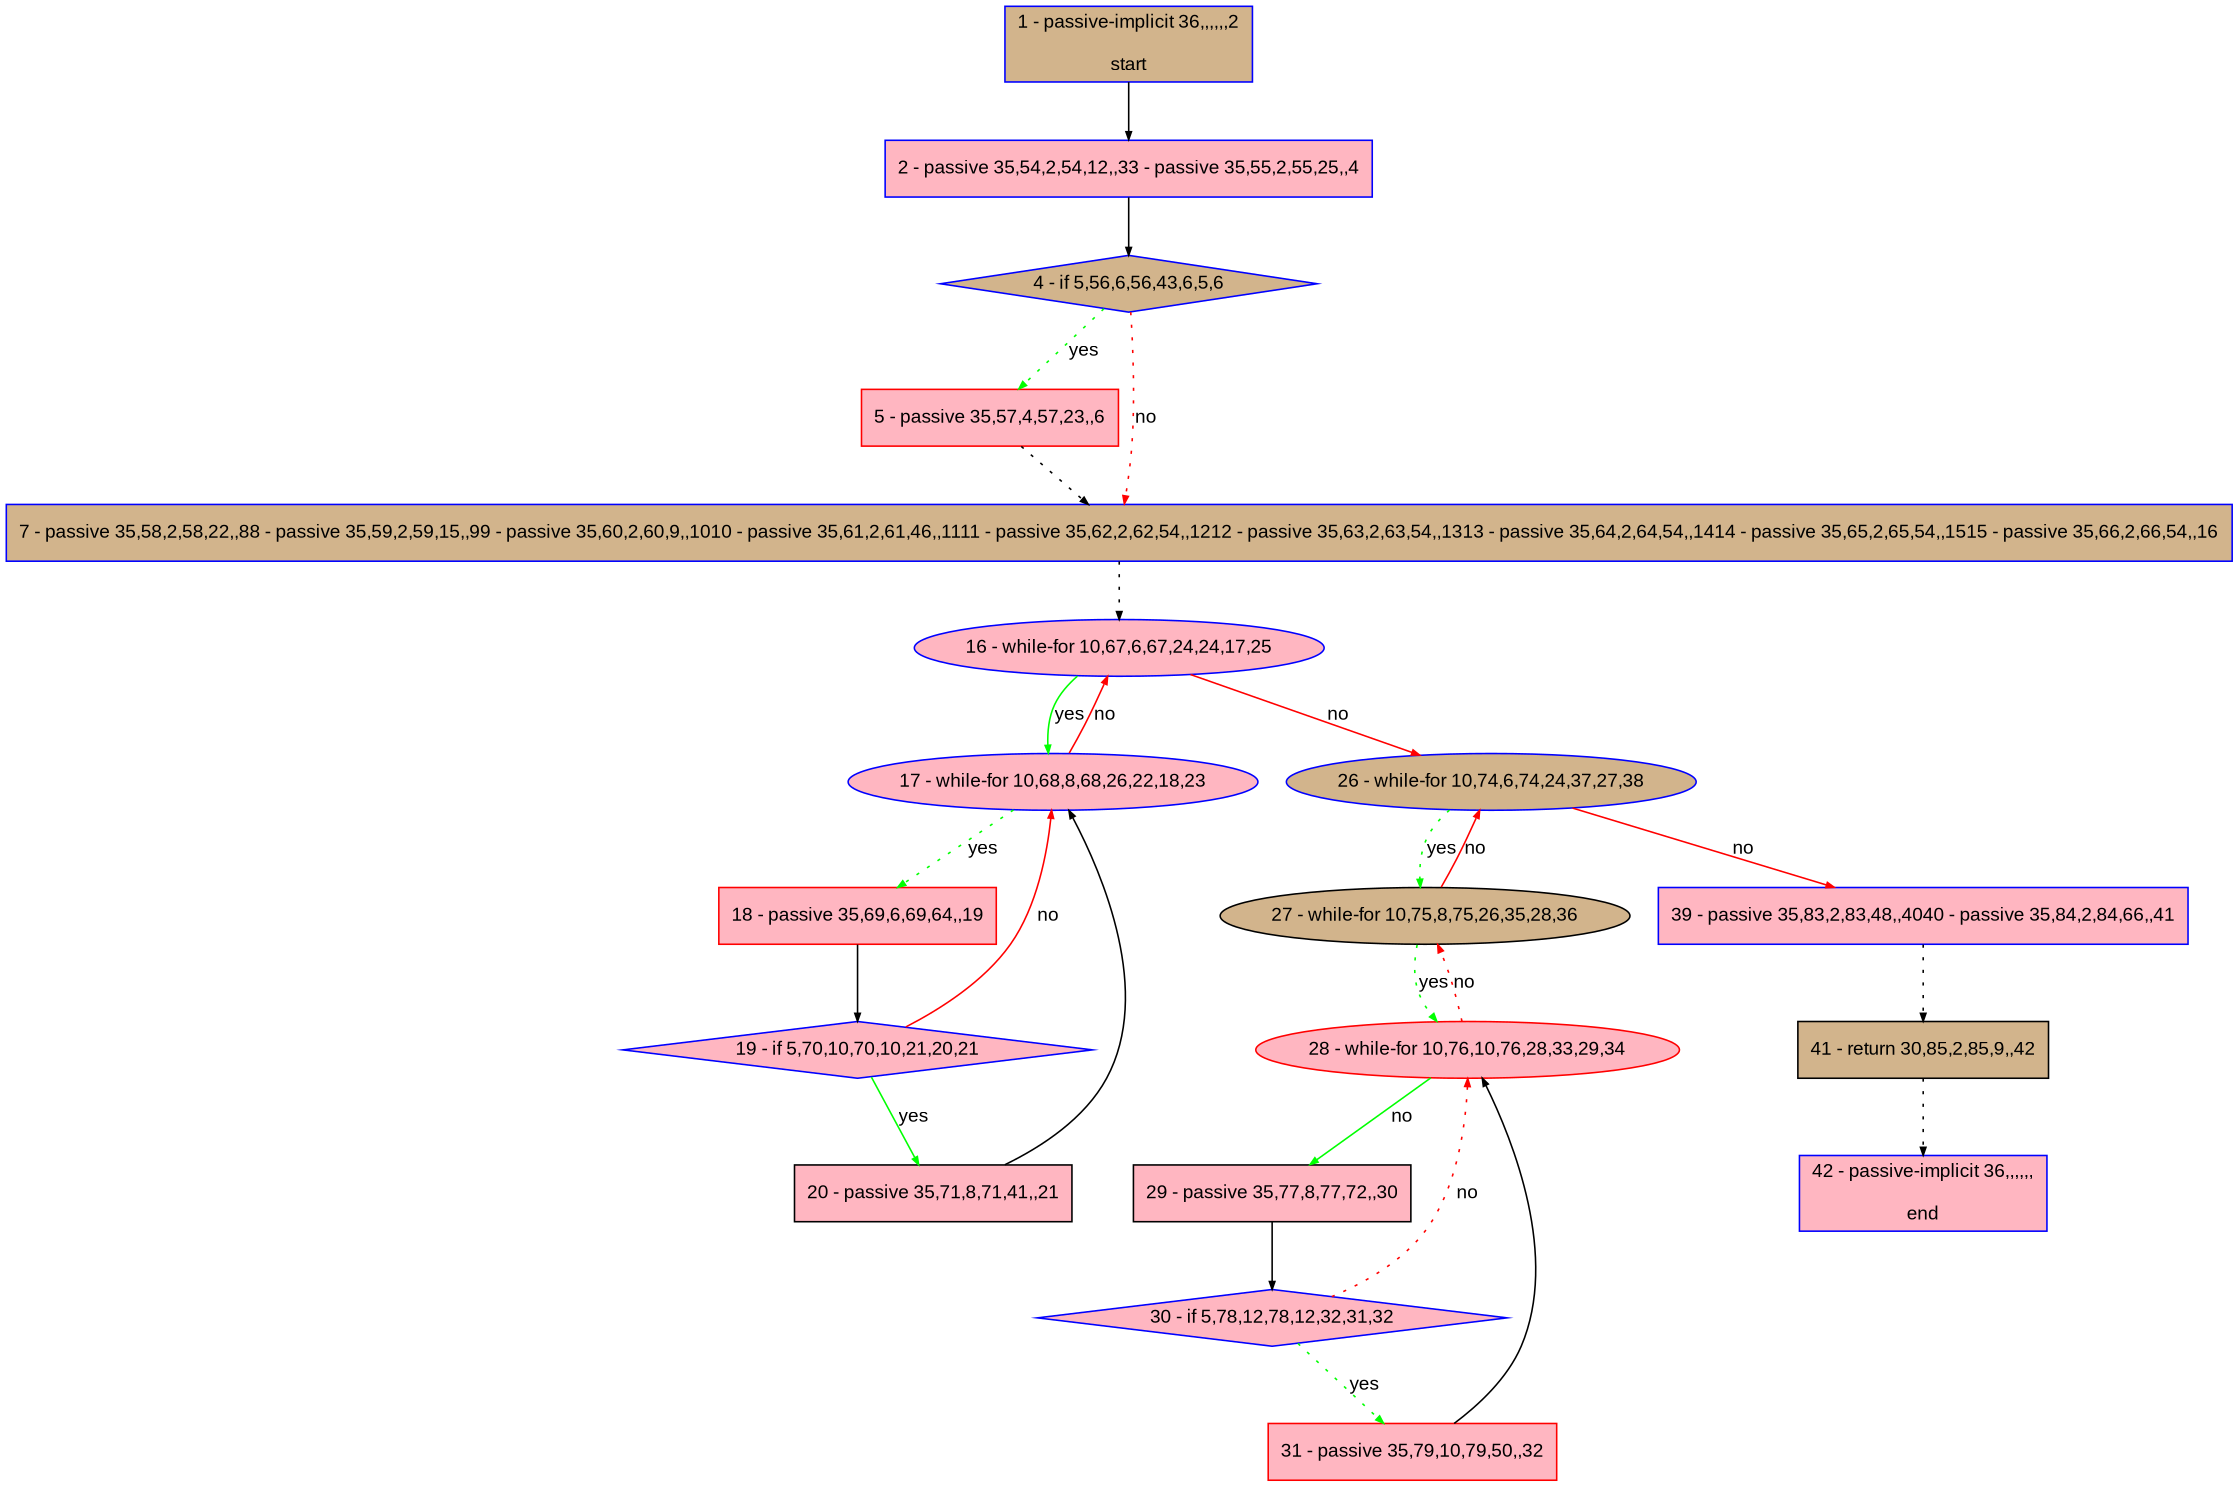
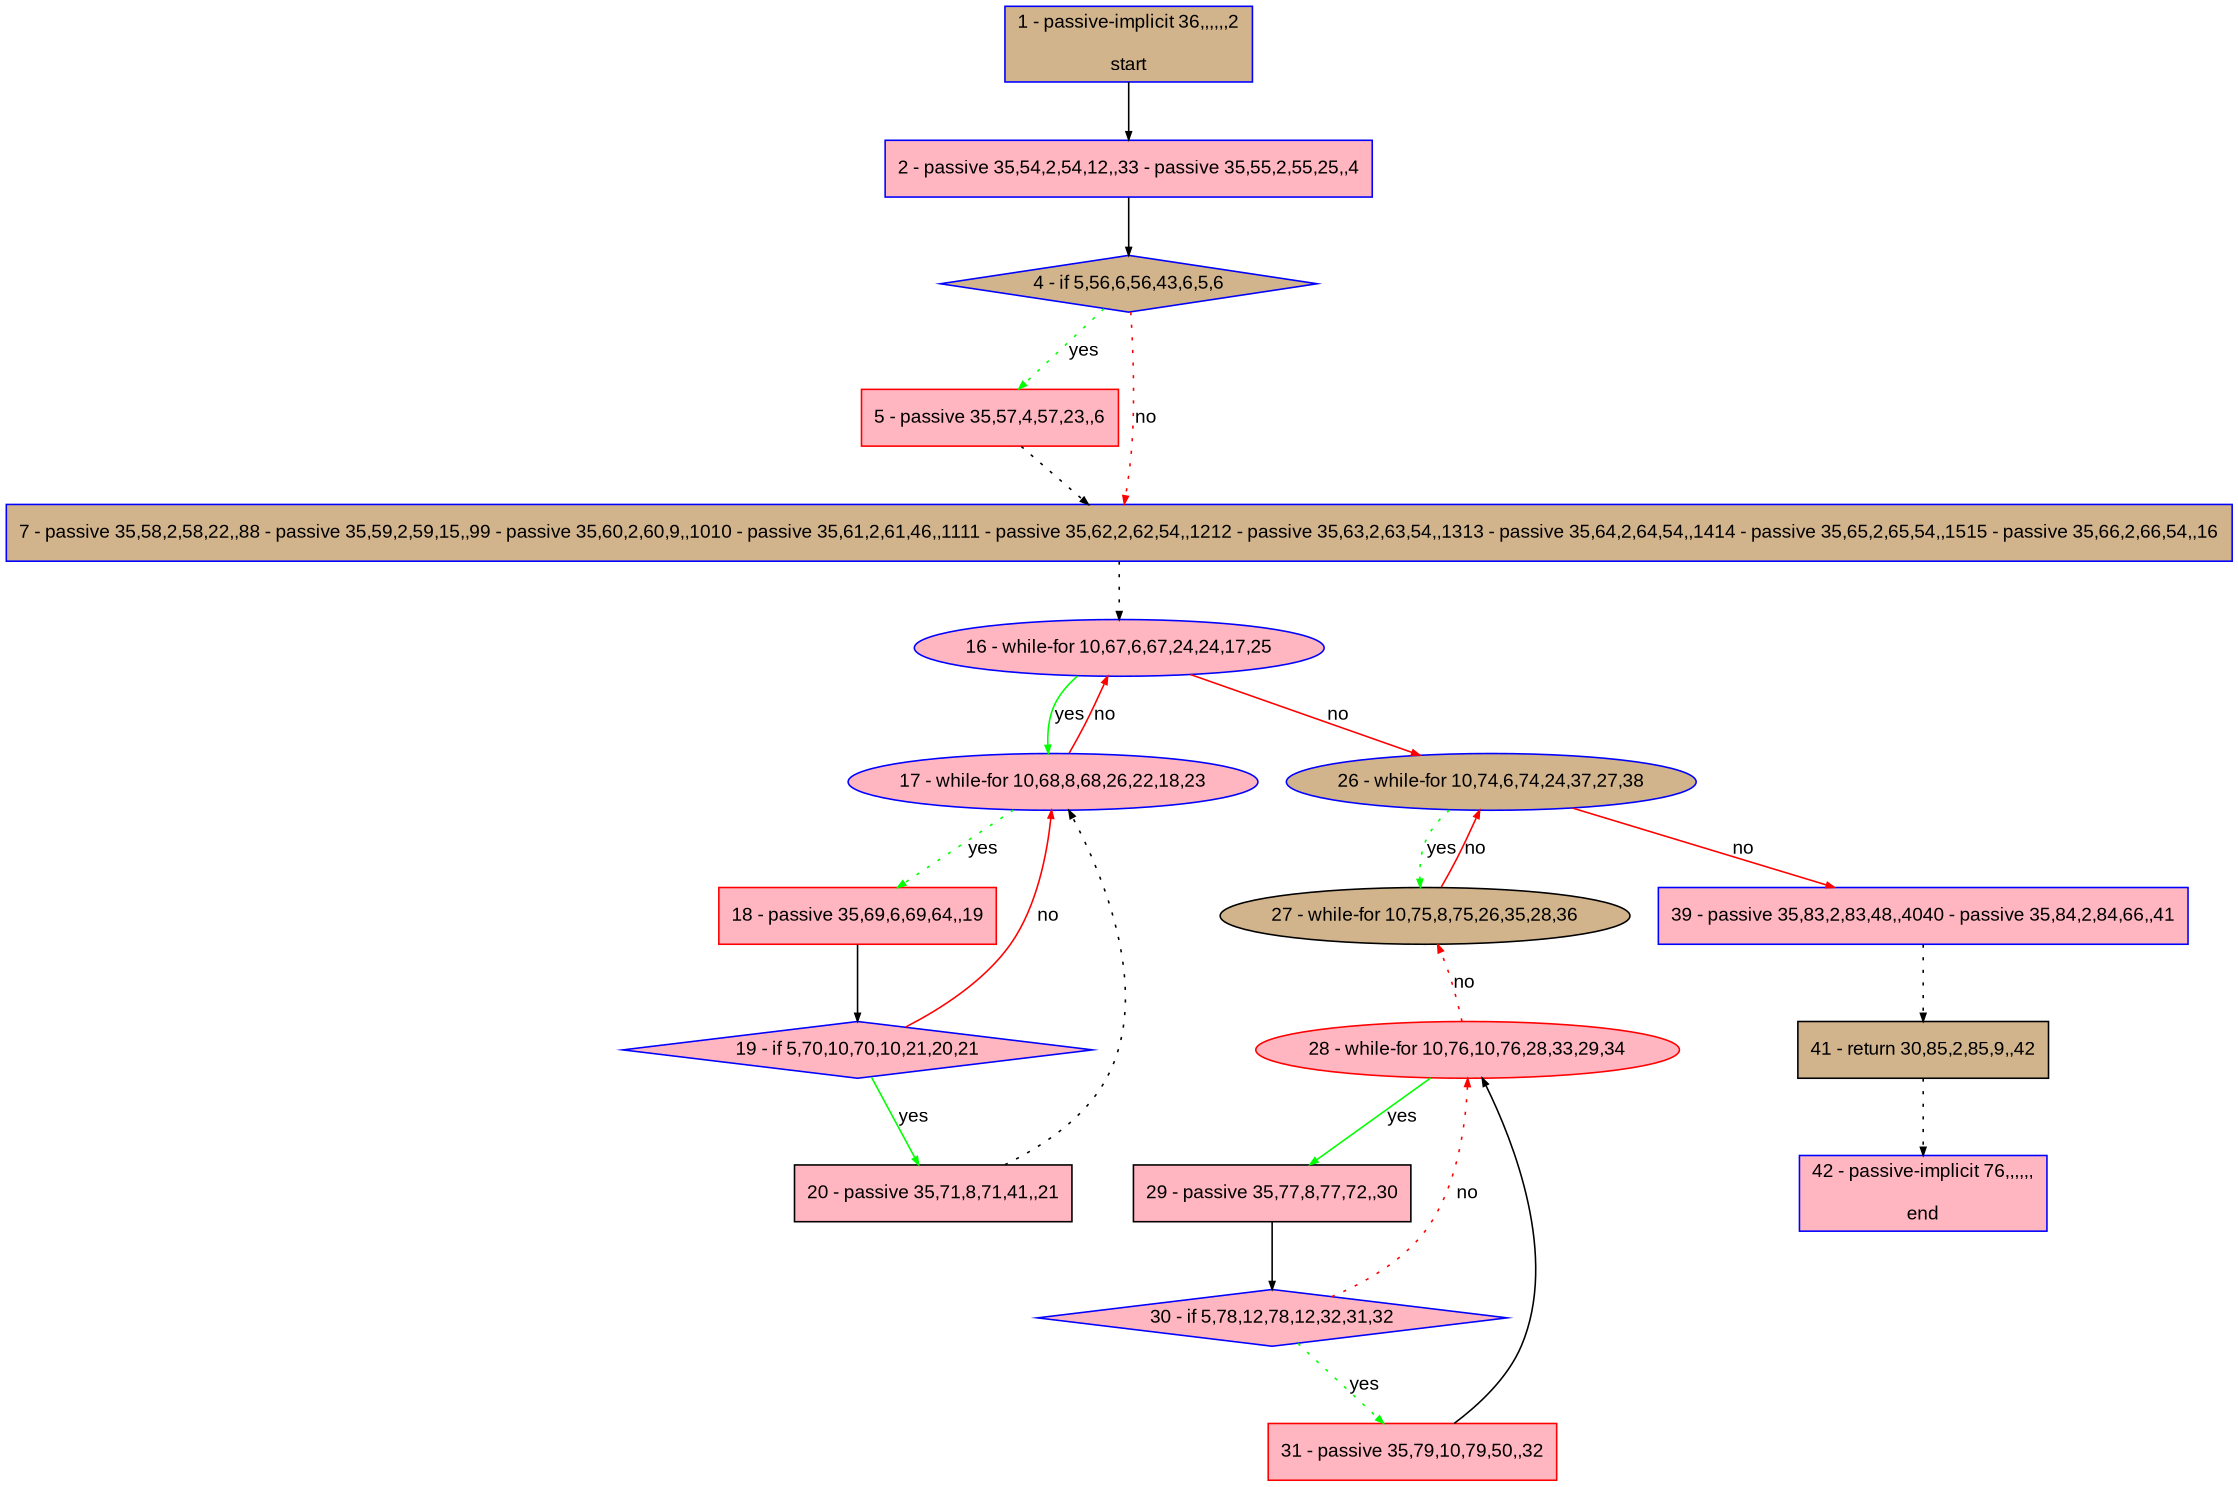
edge "27 - while-for 10,75,8,75,26,35,28,36" -> "28 - while-for 10,76,10,76,28,33,29,34": removed, label "yes"
edge "20 - passive 35,71,8,71,41,,21" -> "17 - while-for 10,68,8,68,26,22,18,23": style solid -> dotted
edge "28 - while-for 10,76,10,76,28,33,29,34" -> "29 - passive 35,77,8,77,72,,30": label "no" -> "yes"
node "42 - passive-implicit 36,,,,,, end": label "42 - passive-implicit 36,,,,,, end" -> "42 - passive-implicit 76,,,,,, end"
